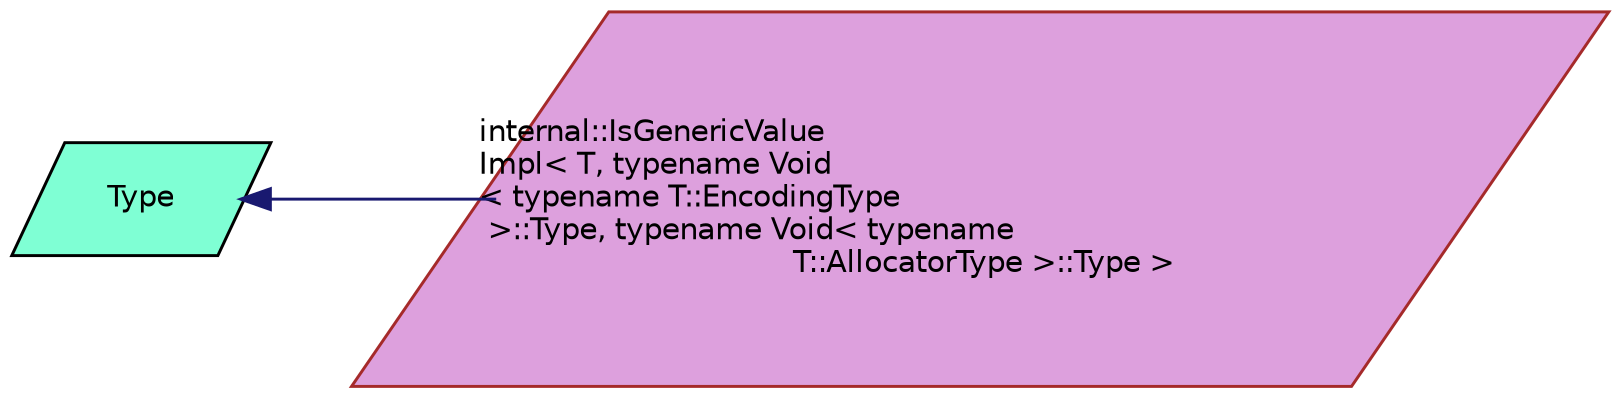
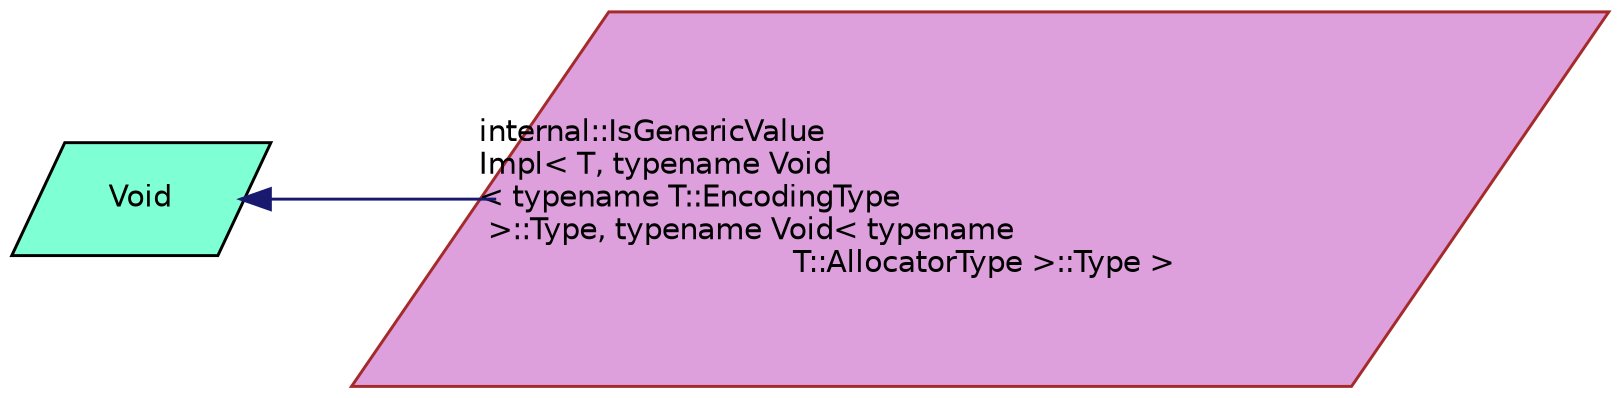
node "Type": label "Type" -> "Void"
